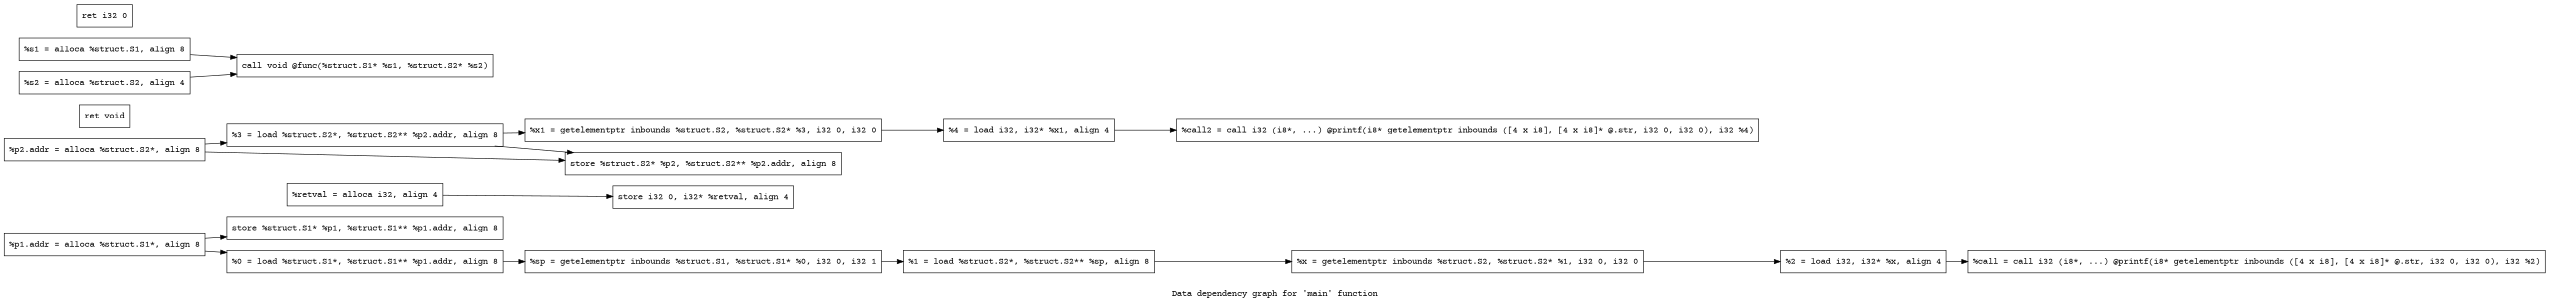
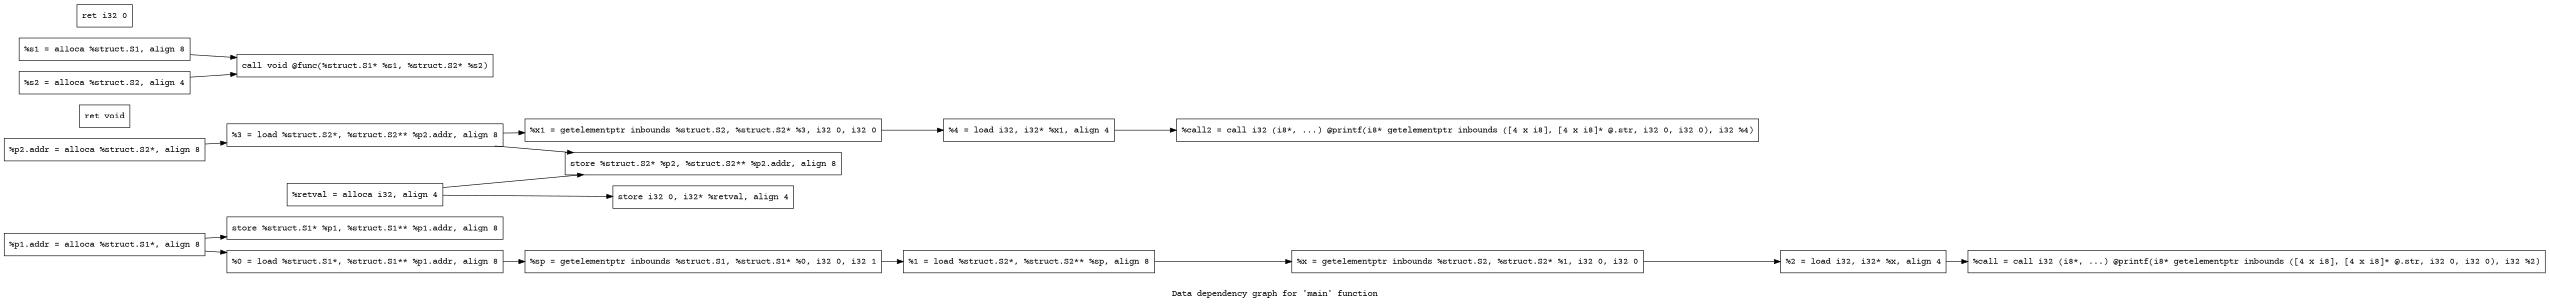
edge "%p2.addr = alloca %struct.S2*, align 8" -> "store %struct.S2* %p2, %struct.S2** %p2.addr, align 8": now "%retval = alloca i32, align 4" -> "store %struct.S2* %p2, %struct.S2** %p2.addr, align 8"
